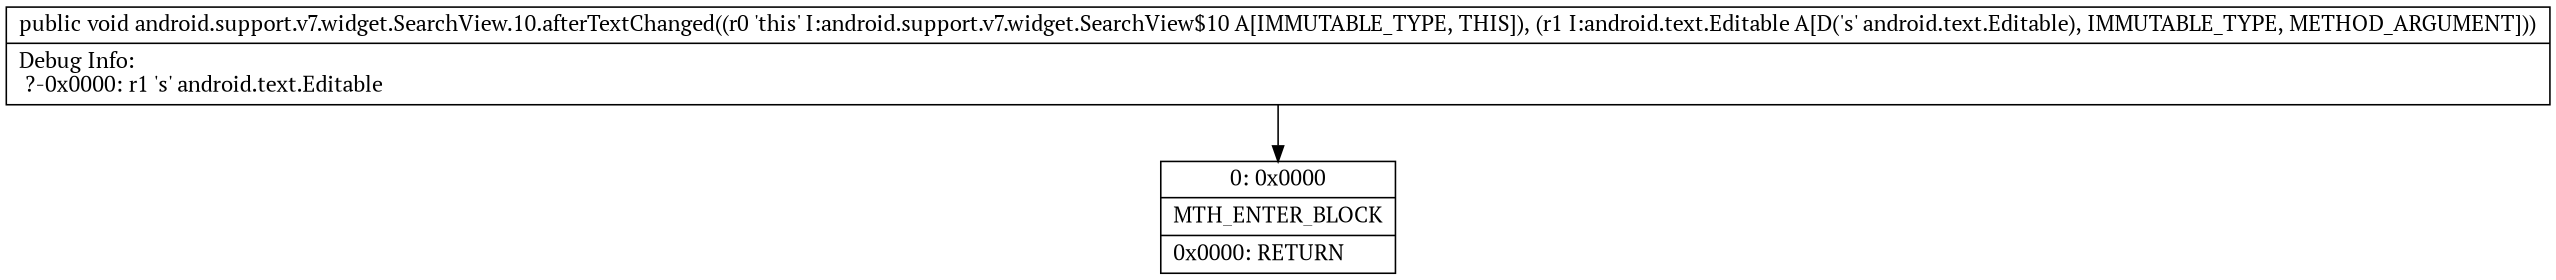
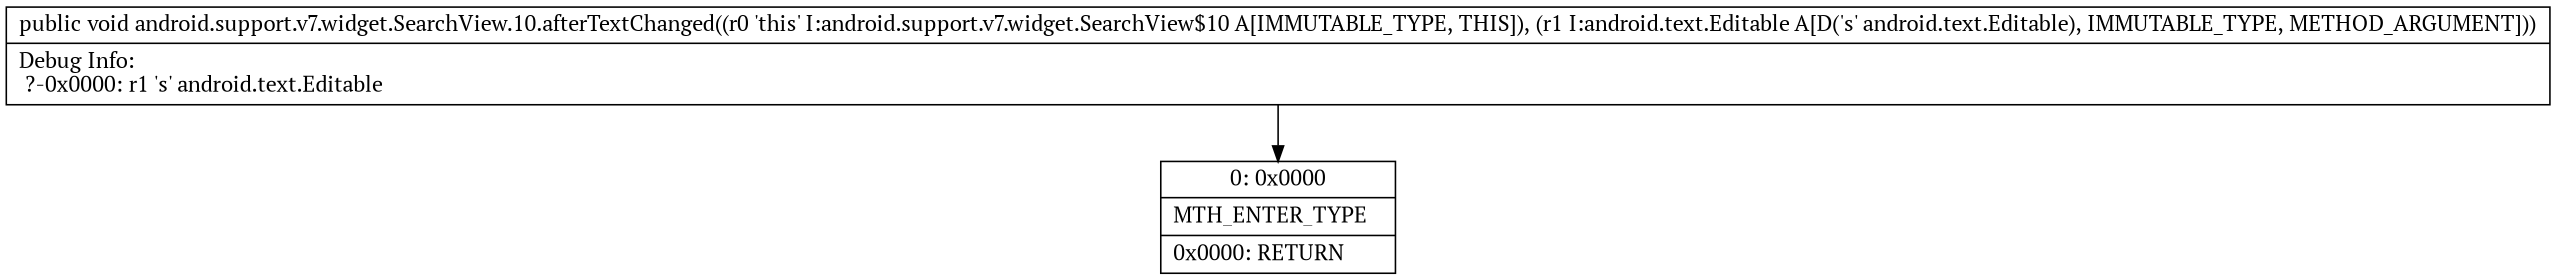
node "0: 0x0000": text "MTH_ENTER_BLOCK" -> "MTH_ENTER_TYPE"
